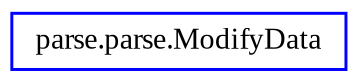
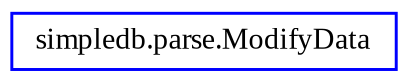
node "parse.parse.ModifyData": label "parse.parse.ModifyData" -> "simpledb.parse.ModifyData"
